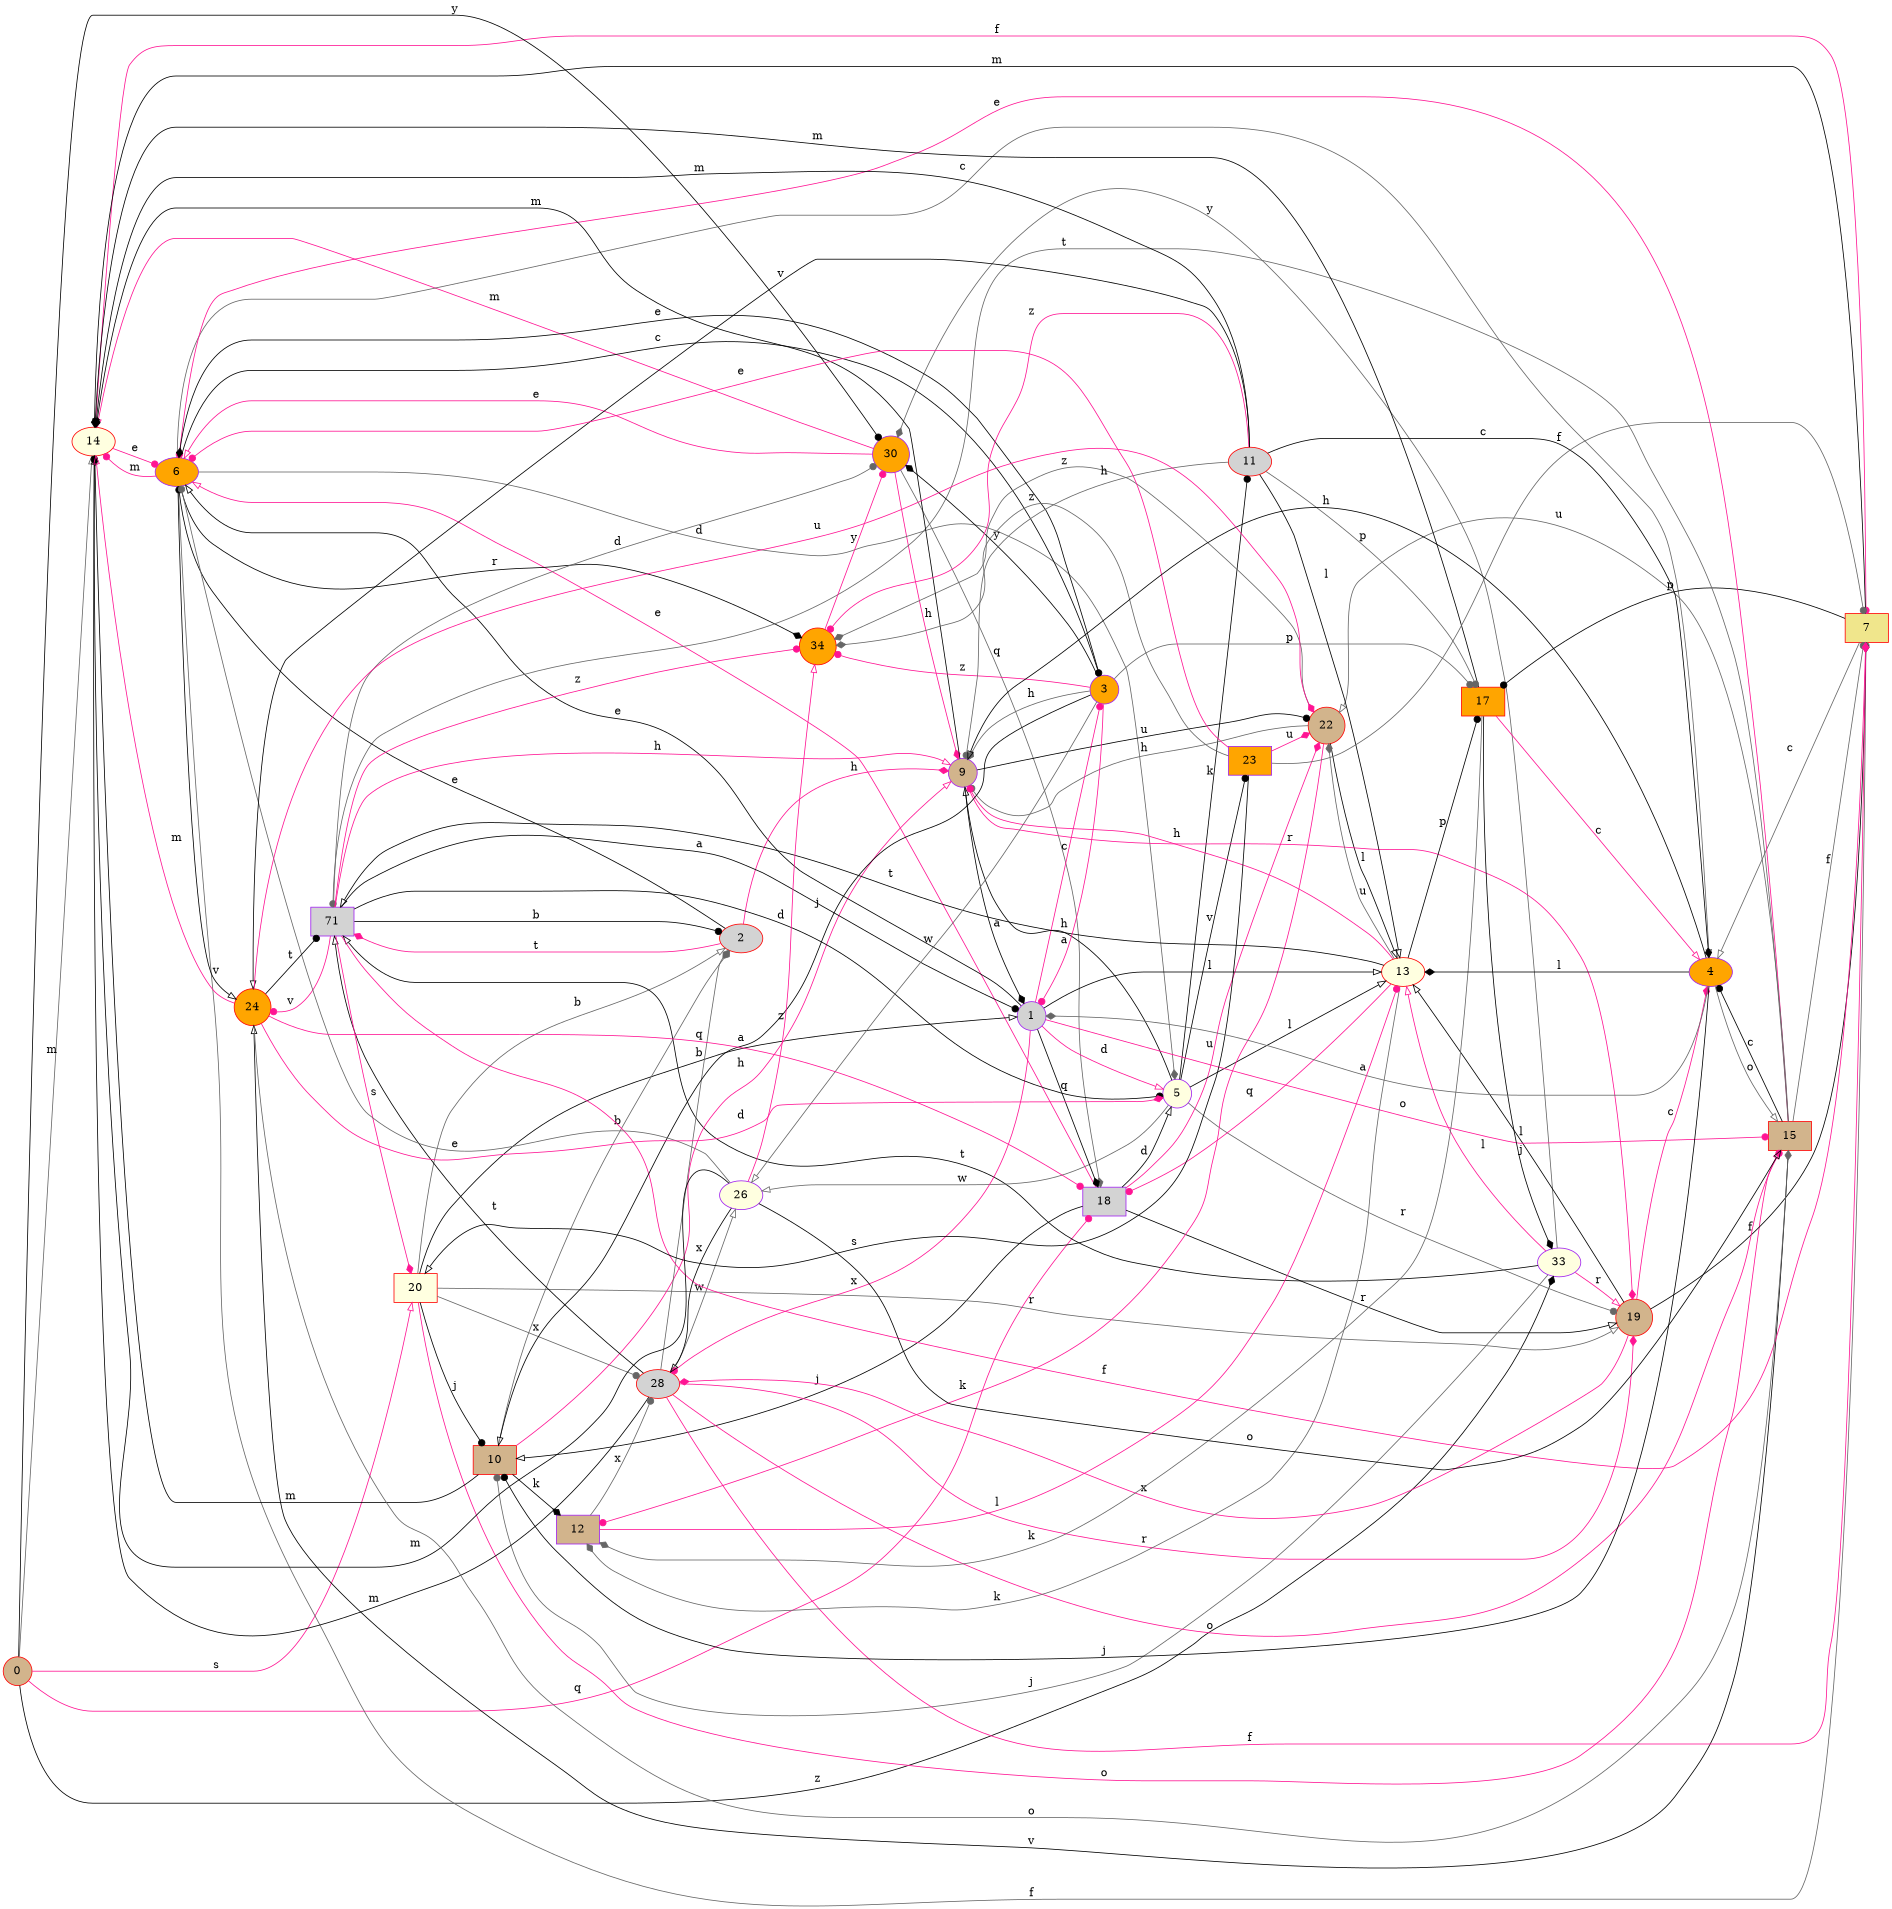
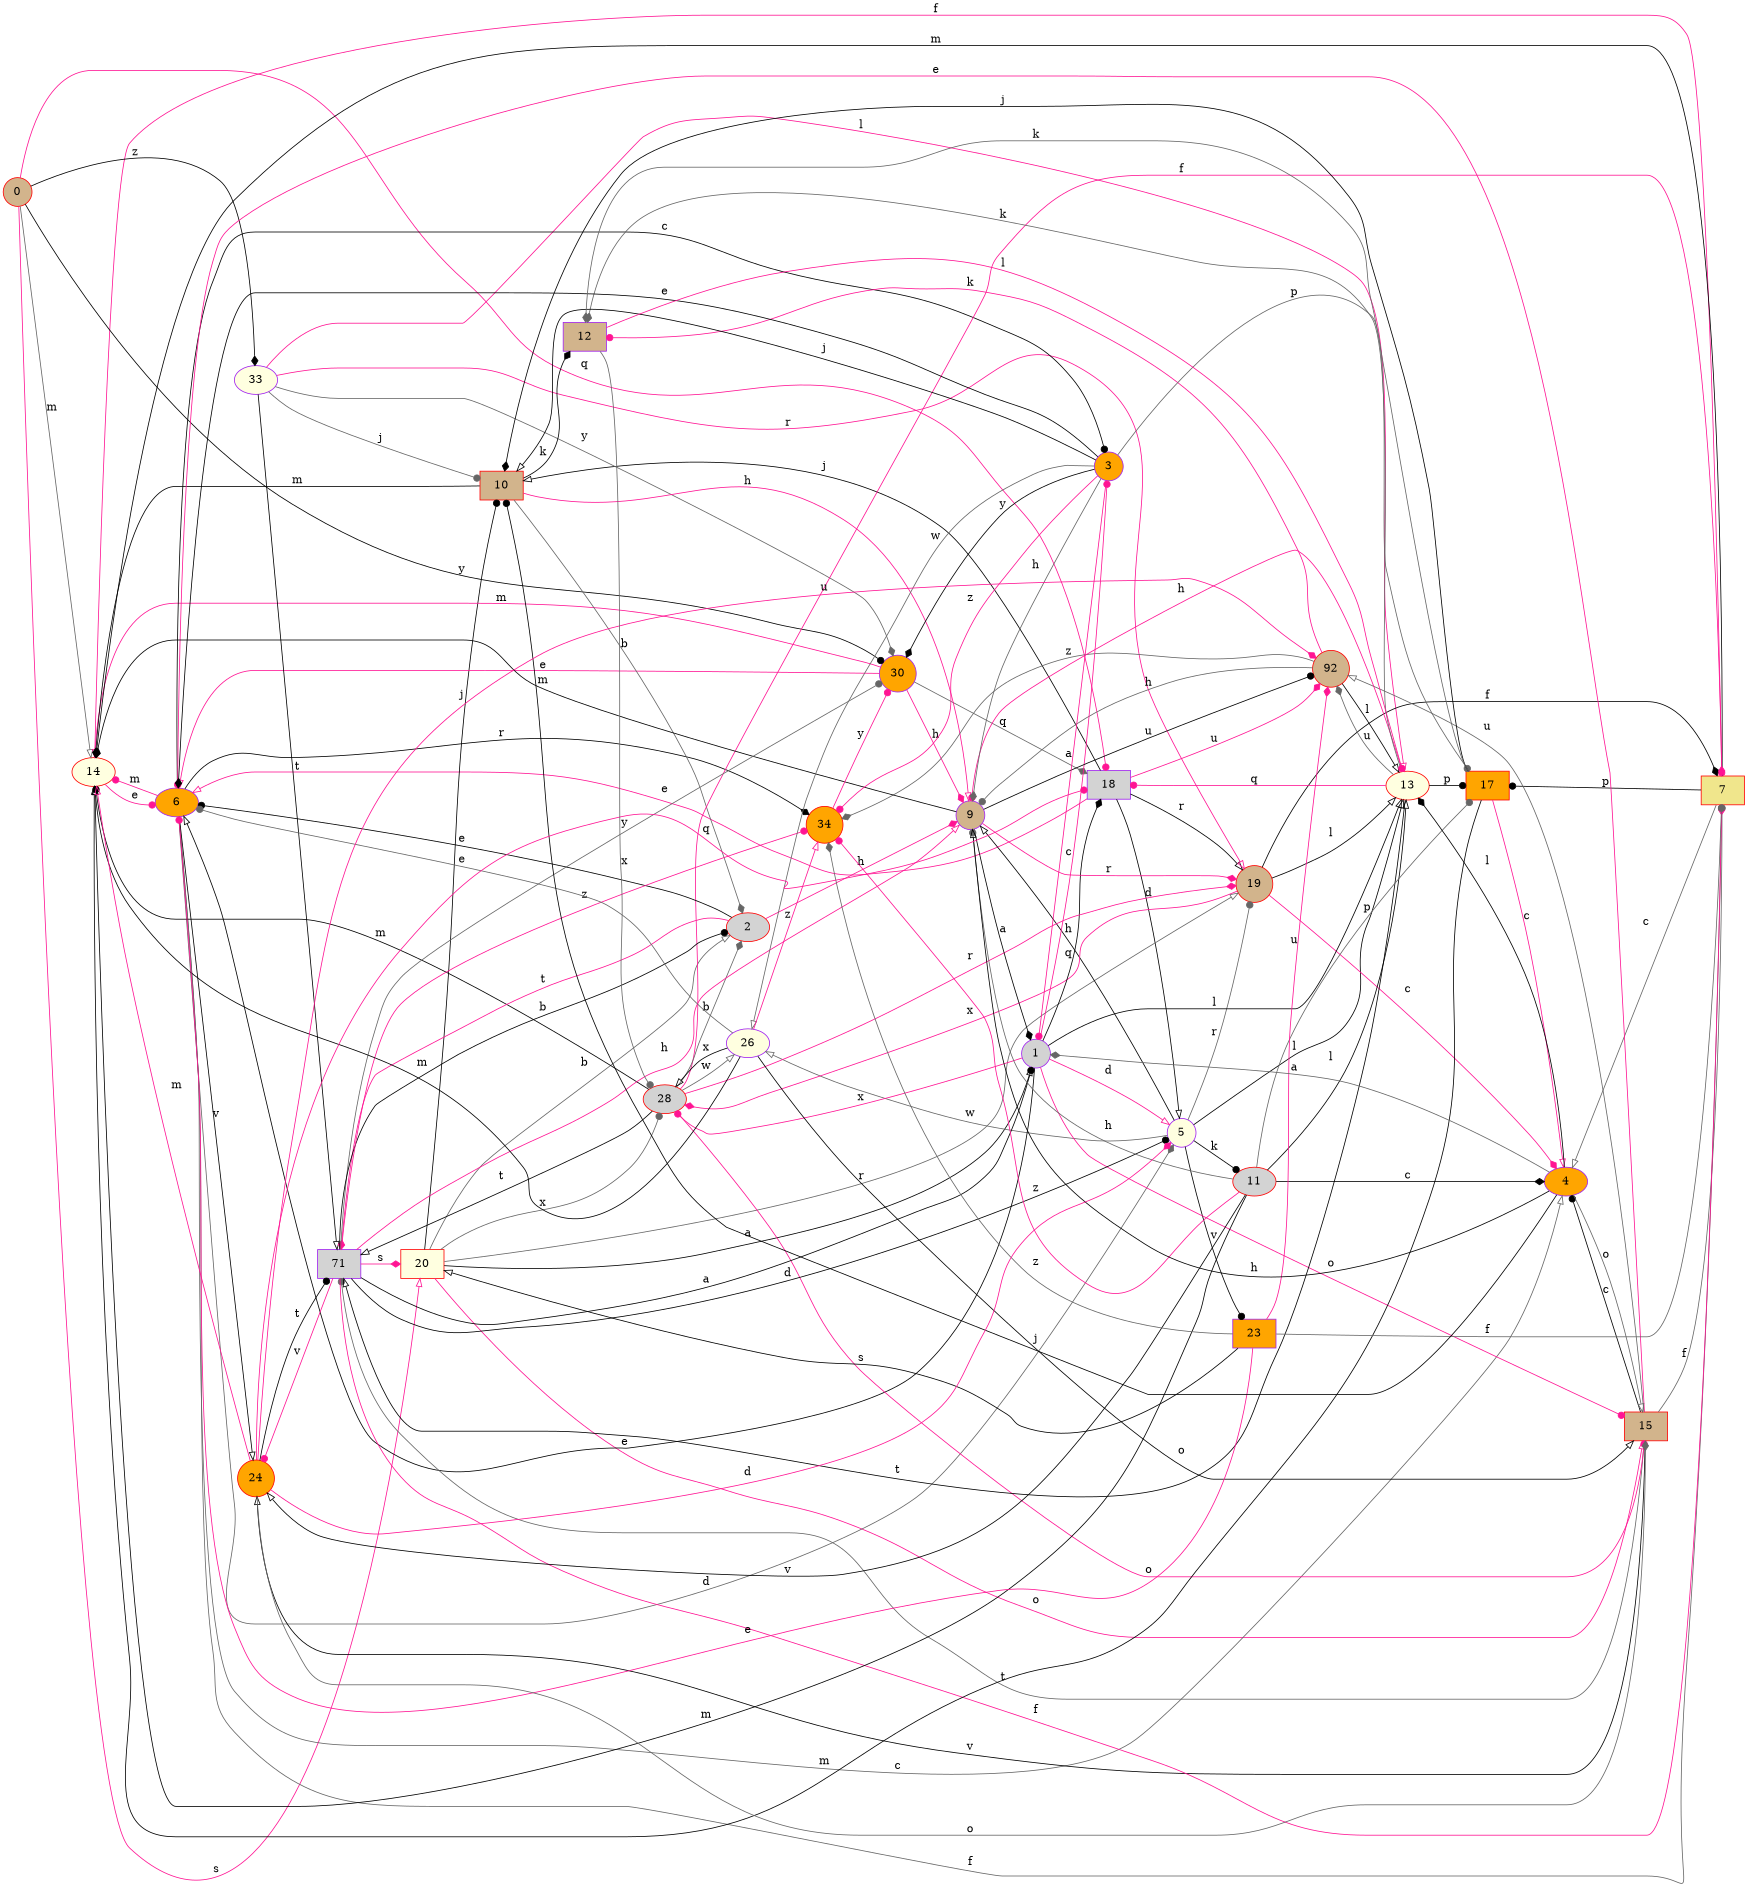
edge "71" -> "30": label "d" -> "y"
node "22": label "22" -> "92"
edge "17" -> "33": now "17" -> "10"
